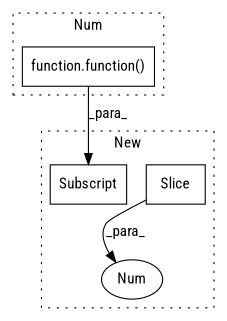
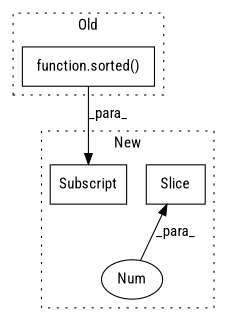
cluster "Num": label "Num" -> "Old"
node "function.function()": label "function.function()" -> "function.sorted()"
edge "Slice" -> "Num": reversed
